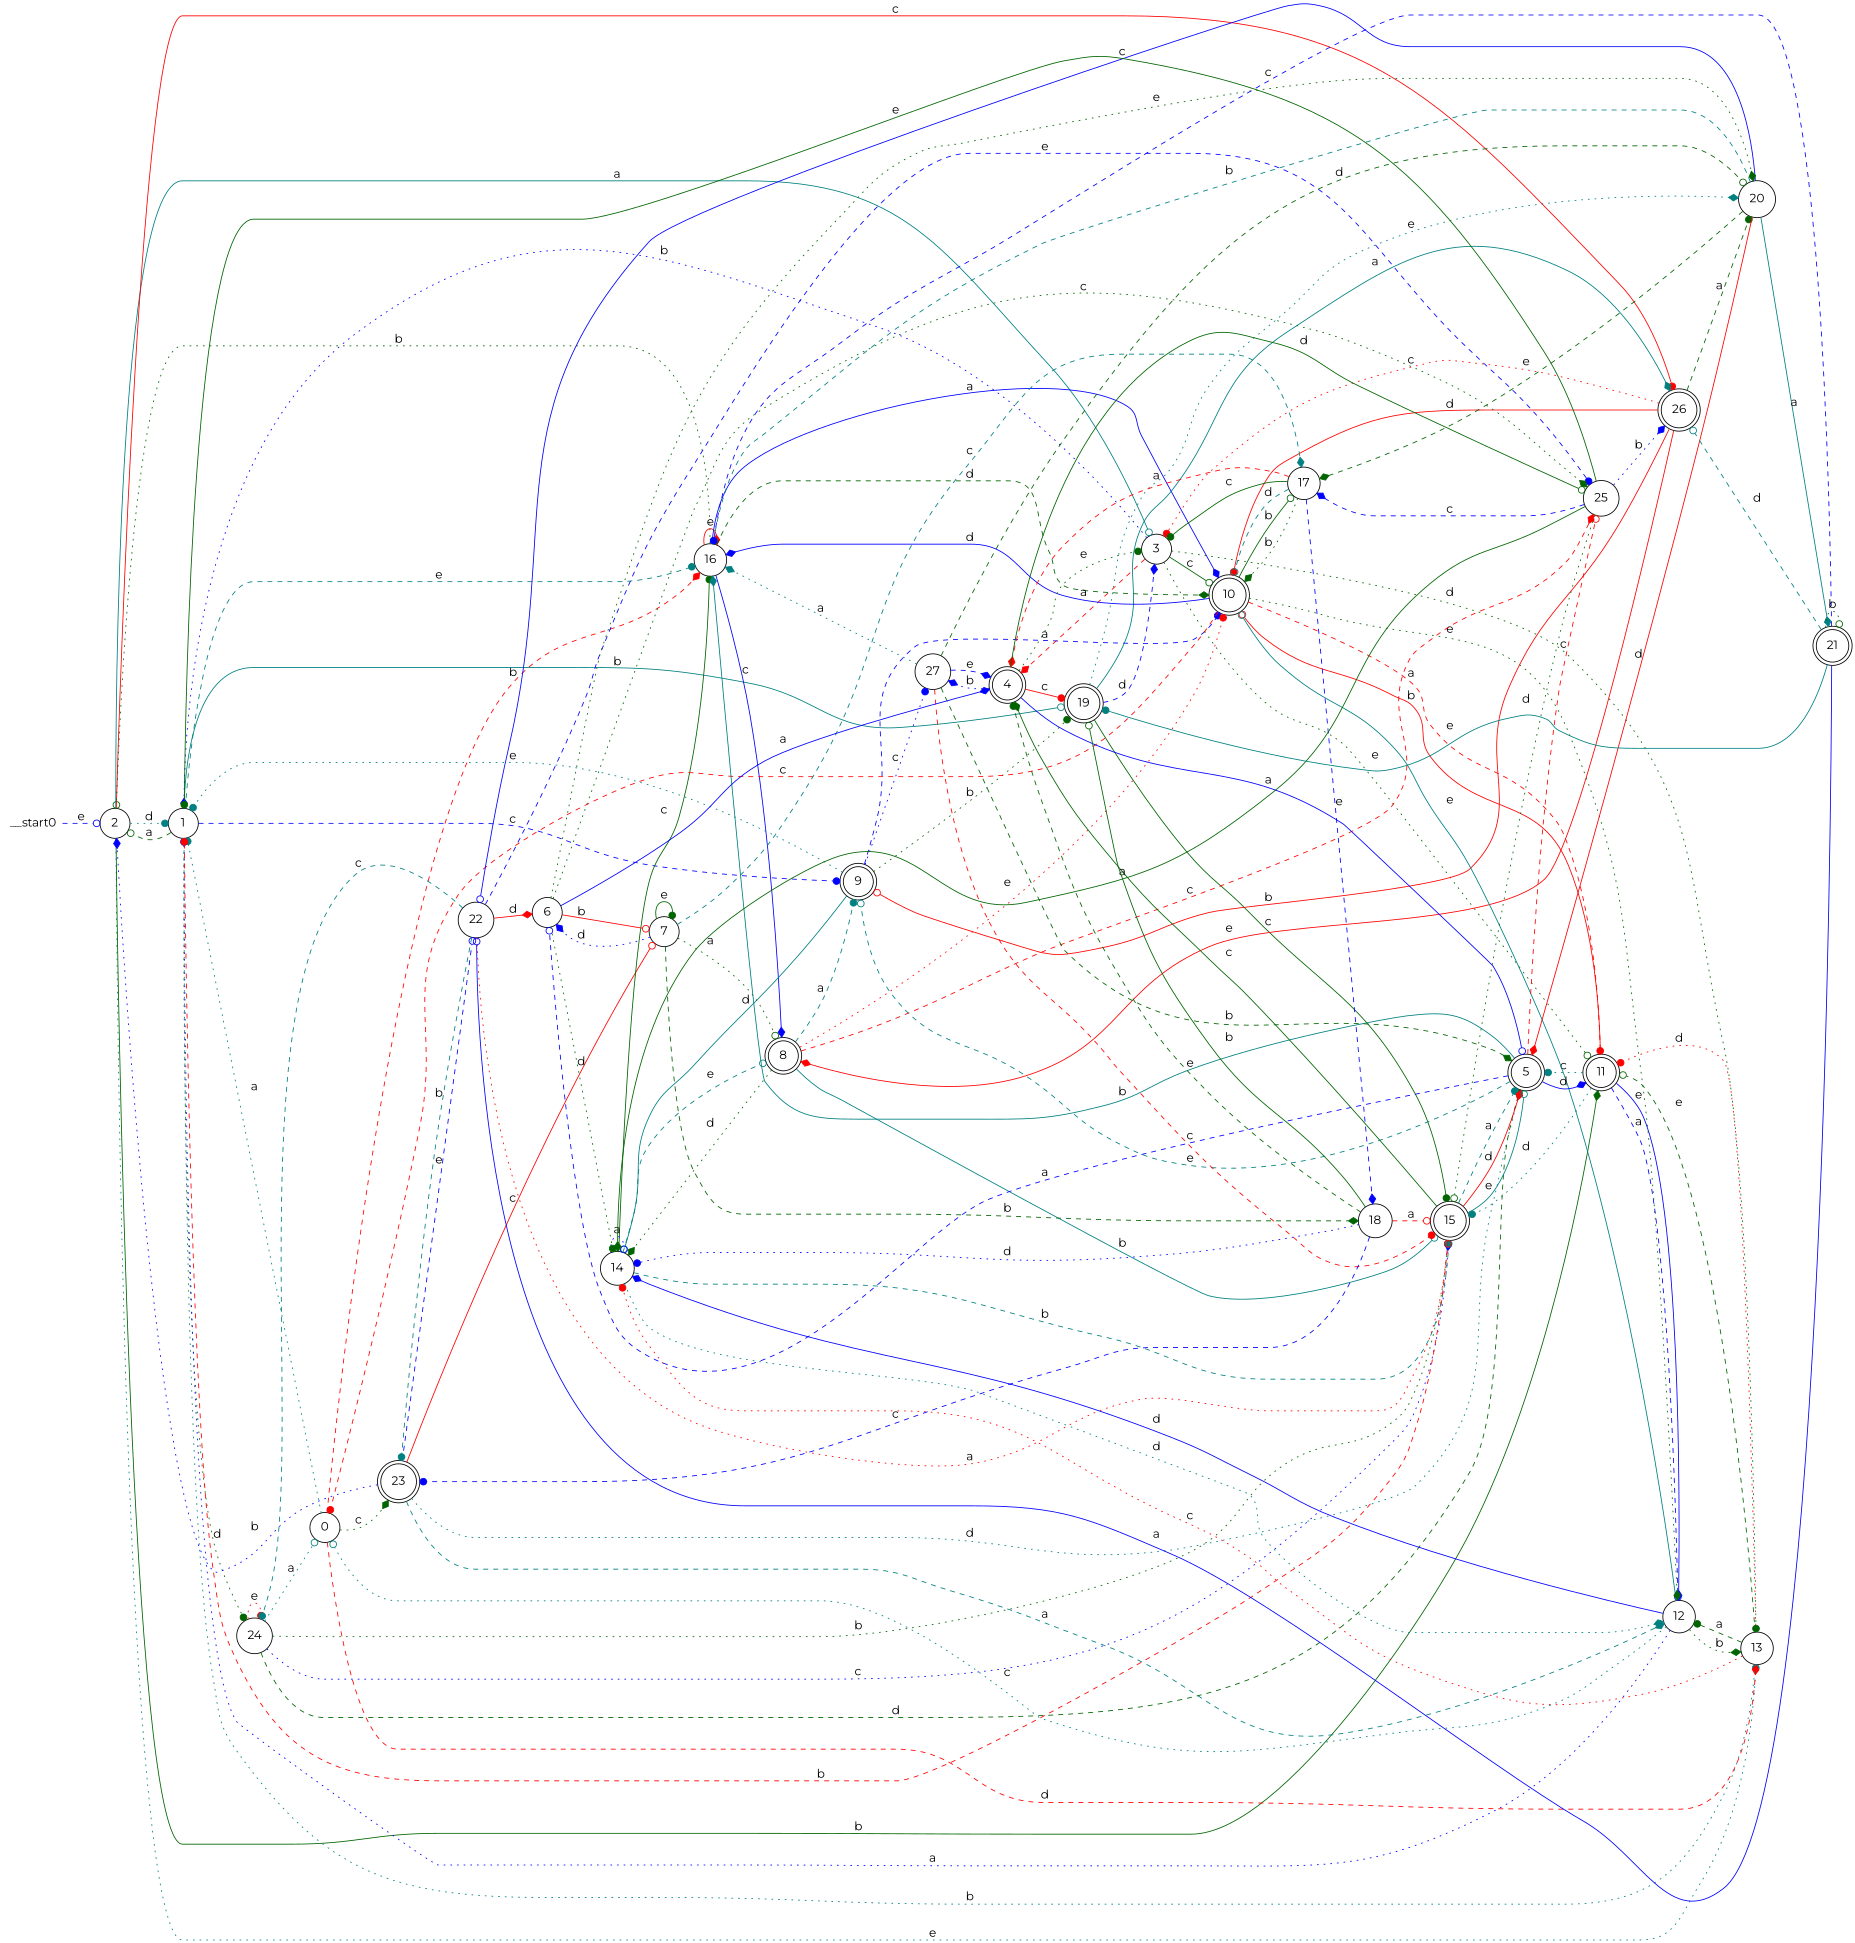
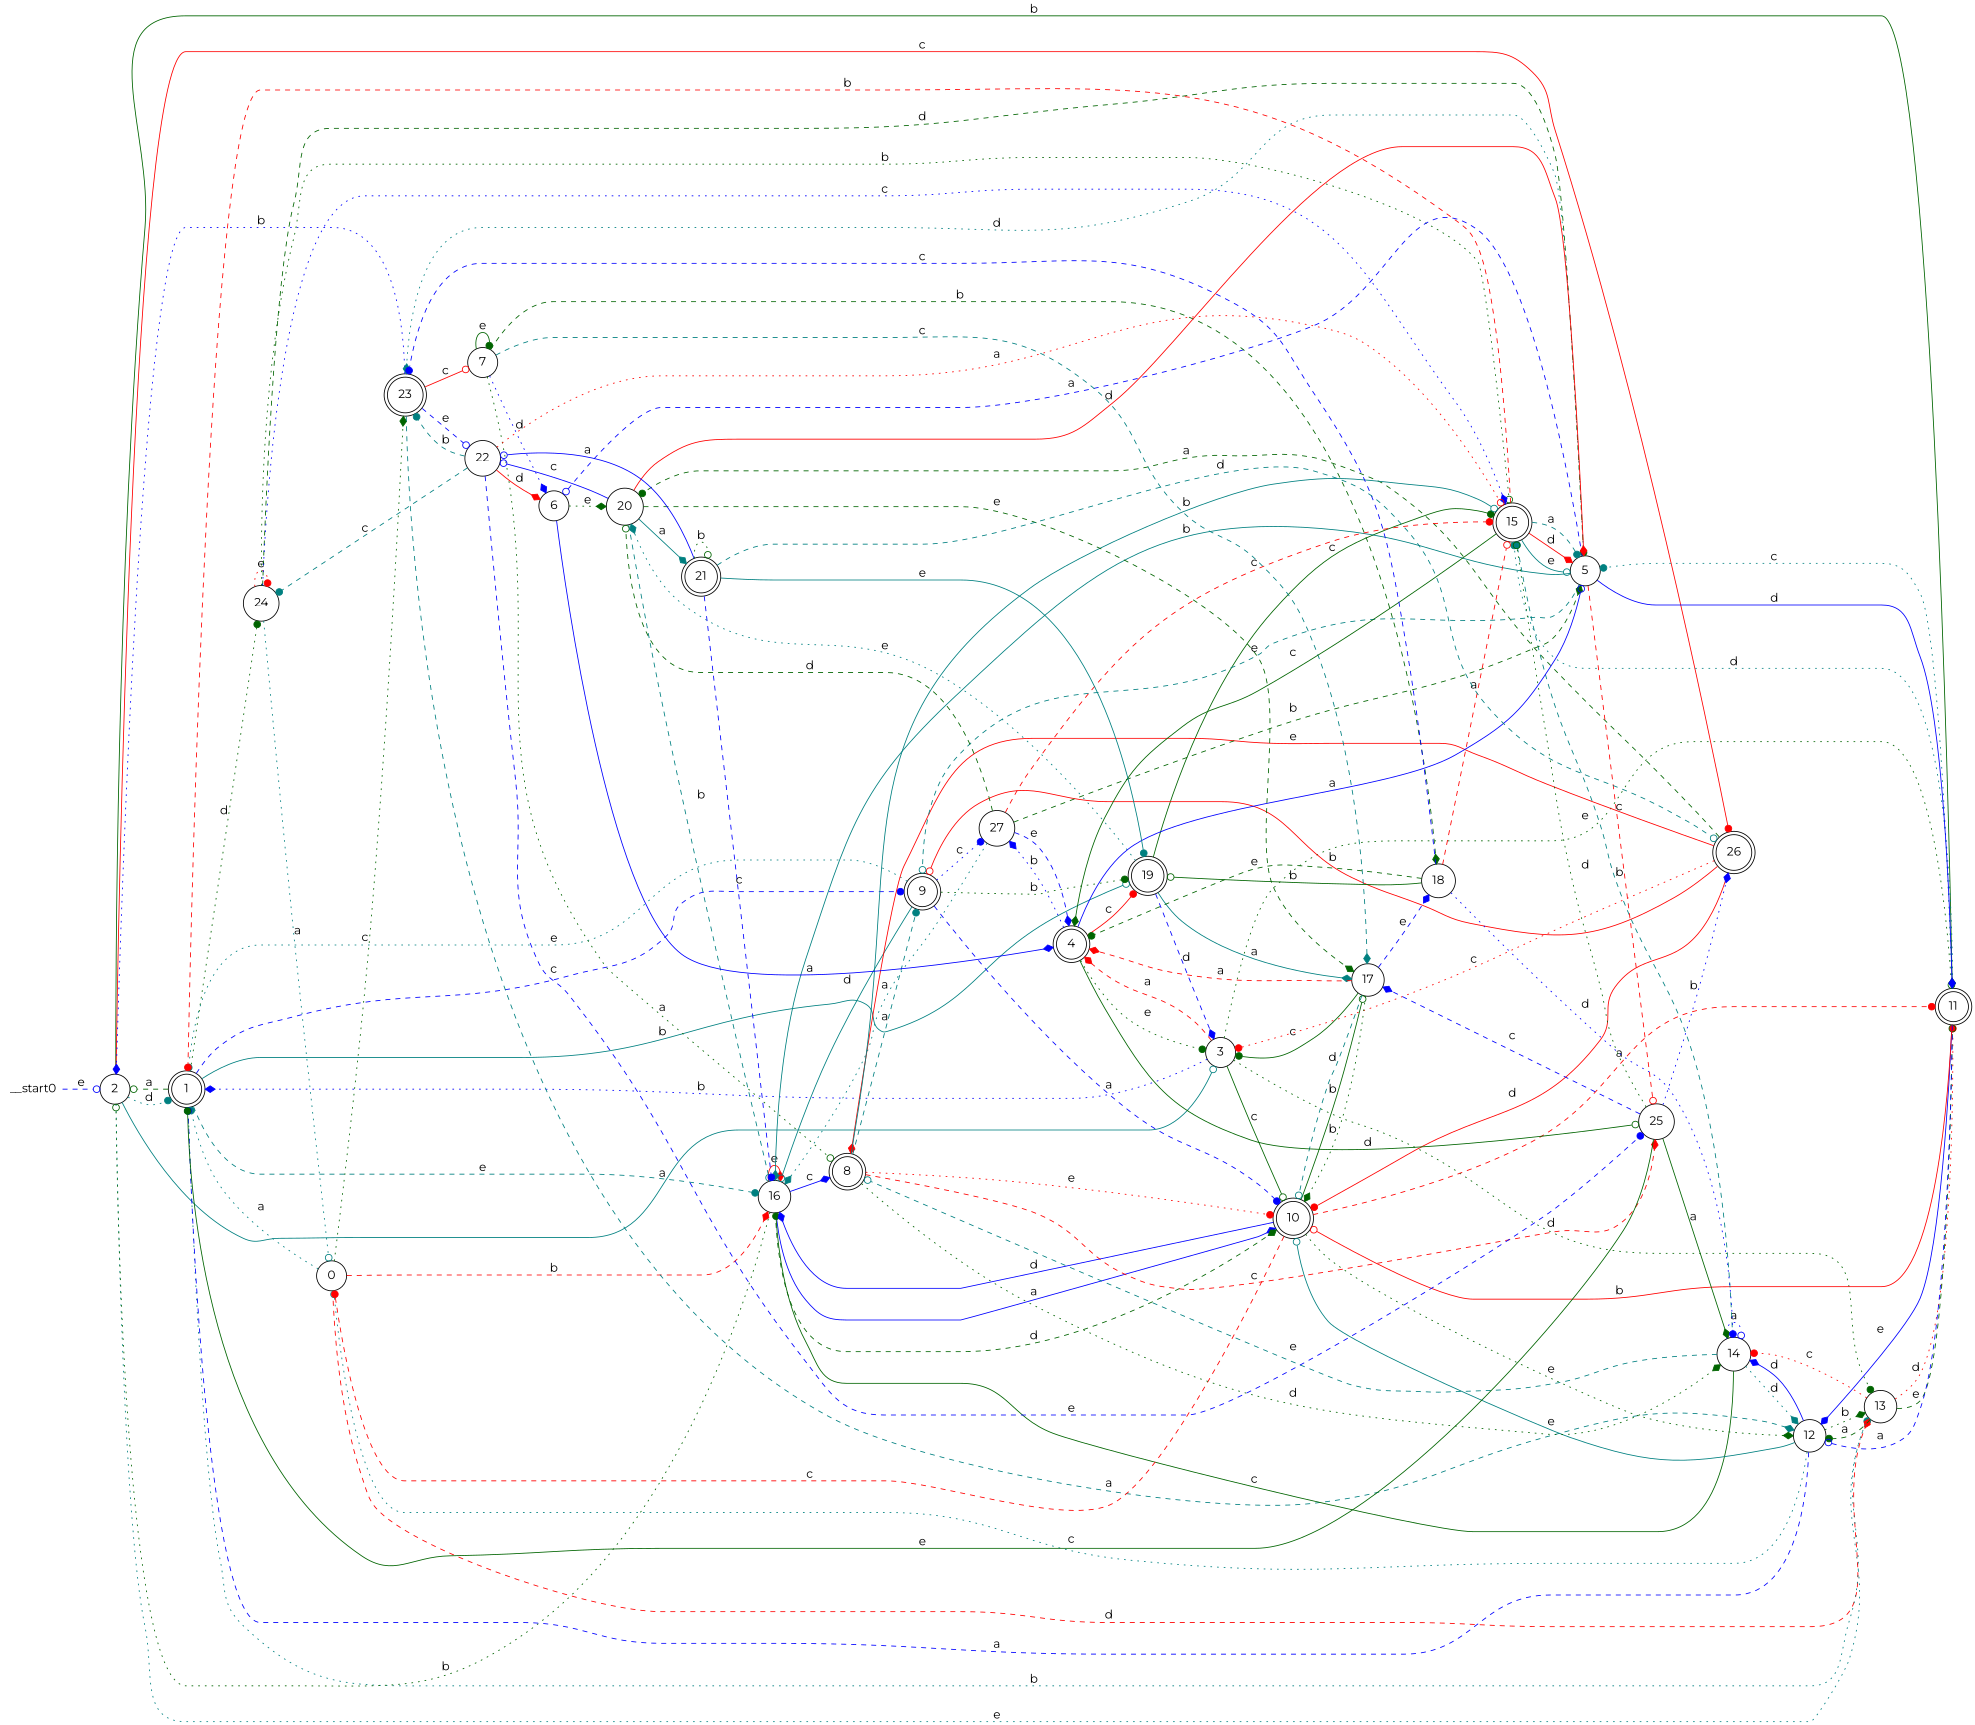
edge "19" -> "26": now "19" -> "17"
edge "6" -> "25": removed, label "c"
node "1": shape circle -> doublecircle
edge "6" -> "7": removed, label "b"
edge "9" -> "14": now "9" -> "16"
node "5": shape doublecircle -> circle
edge "6" -> "14": removed, label "d"
edge "23" -> "5": reversed
edge "12" -> "1": style dotted -> dashed
